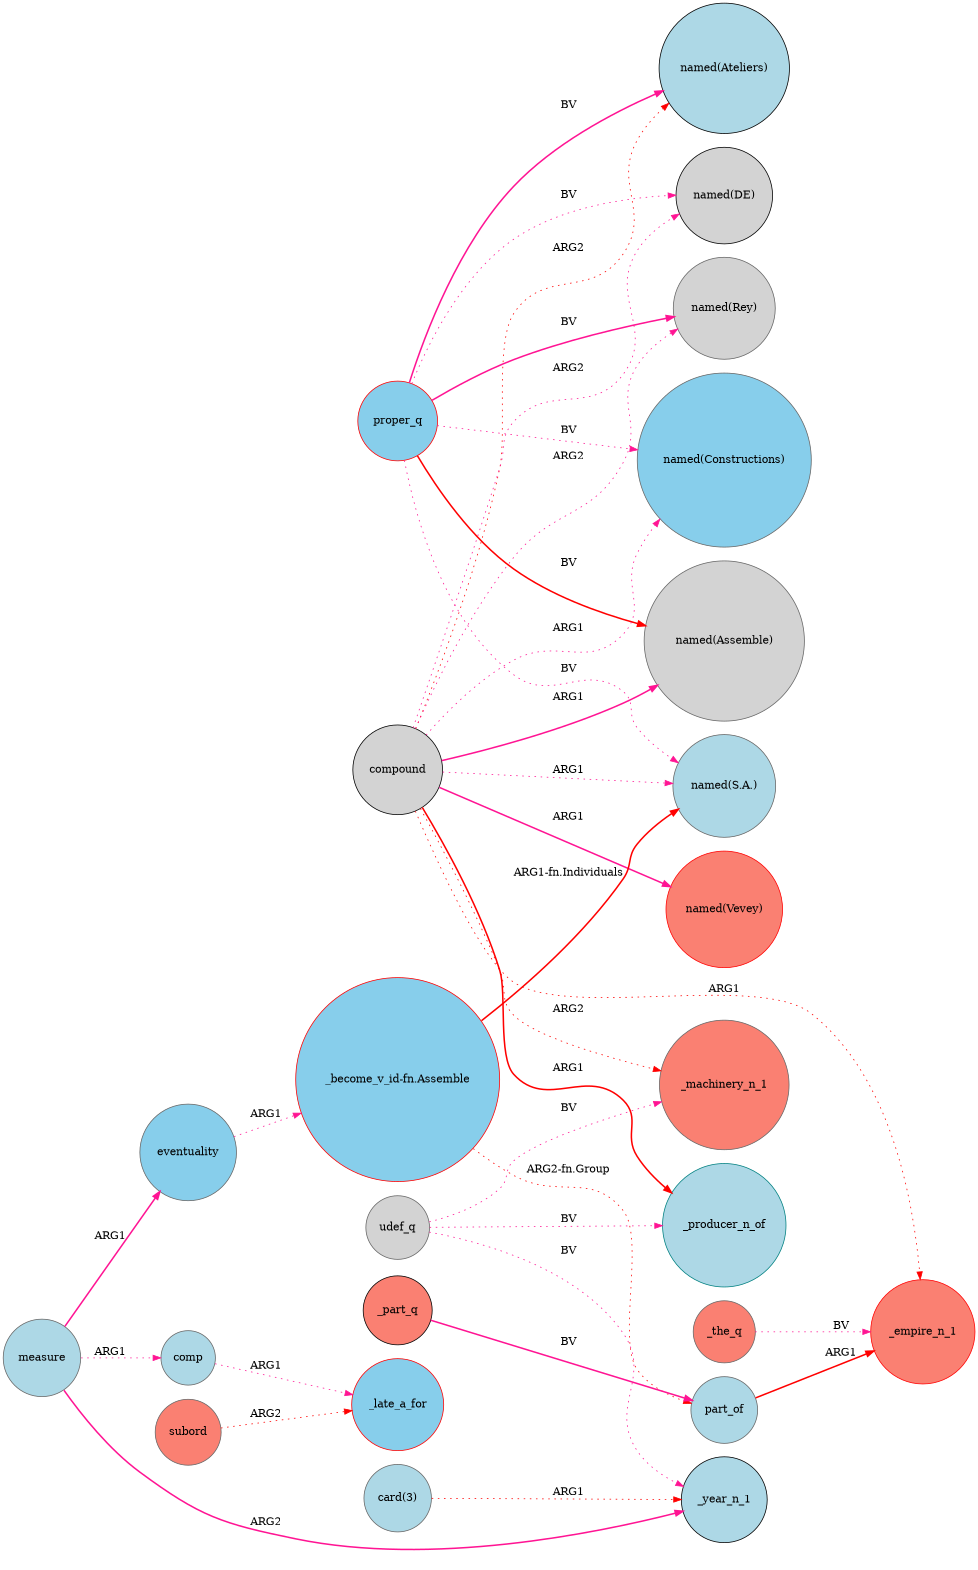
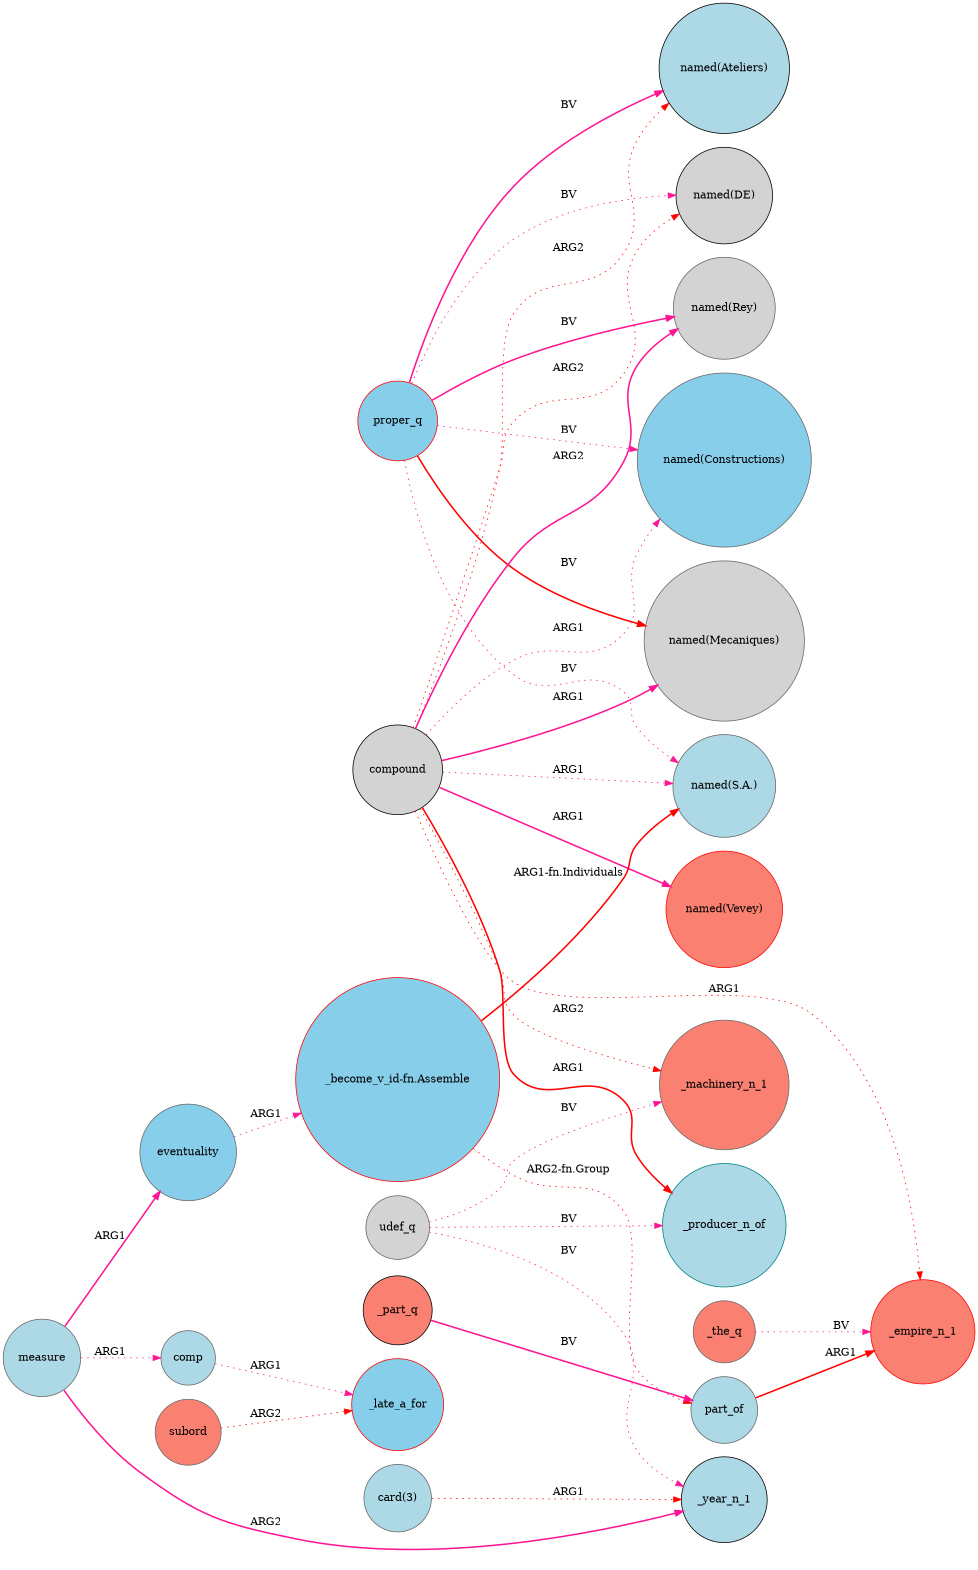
edge "compound" -> "named(DE)": color deeppink -> red
edge "compound" -> "named(Rey)": style dotted -> bold
node "named(Assemble)": label "named(Assemble)" -> "named(Mecaniques)"
